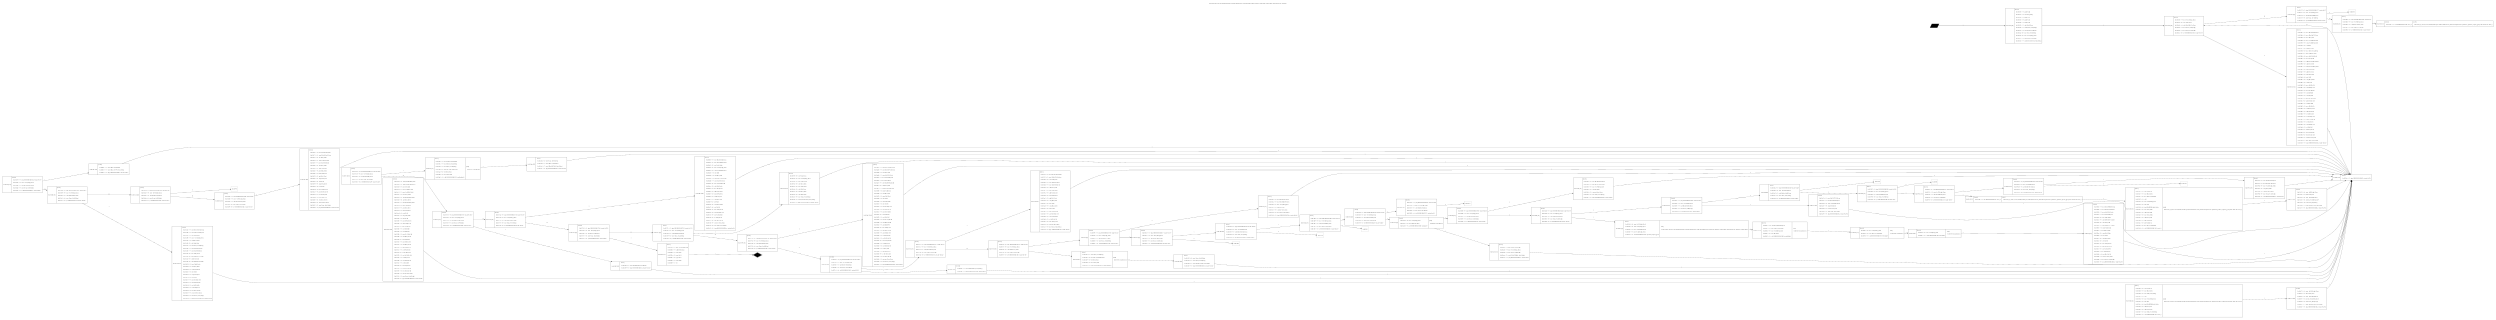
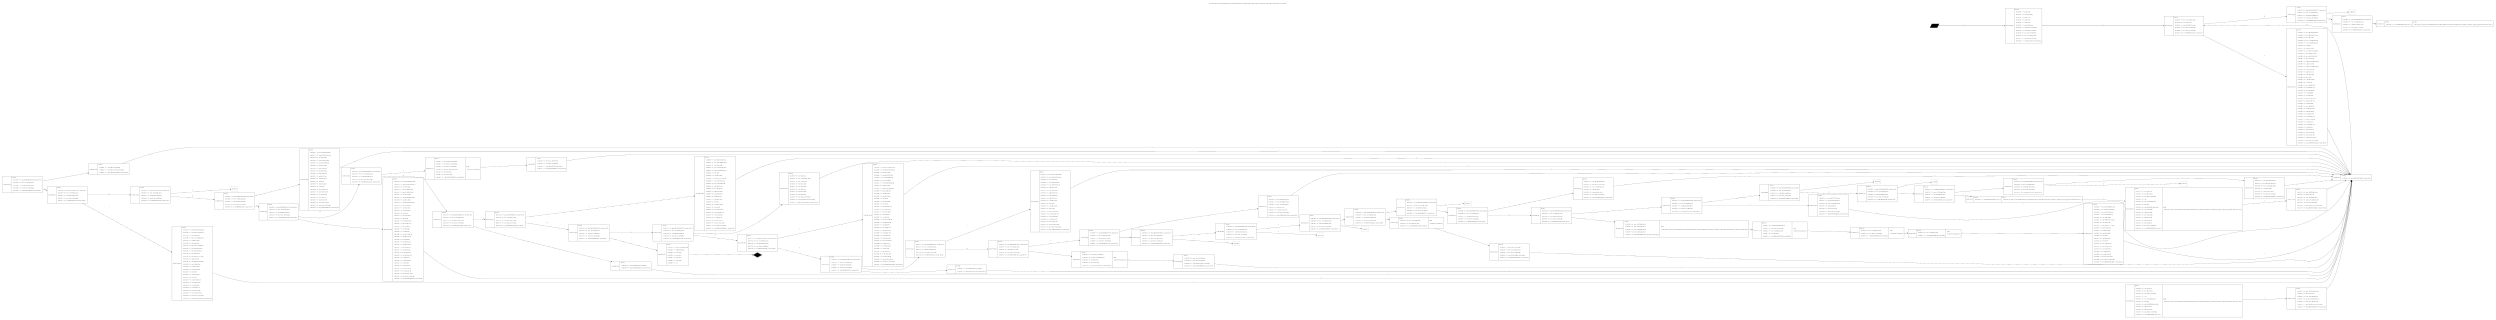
node "0x4016ff [25]": added
edge "0x401a58 [13]" -> "0x40188f [25]": now "0x401876 [25]" -> "0x40188f [25]"
